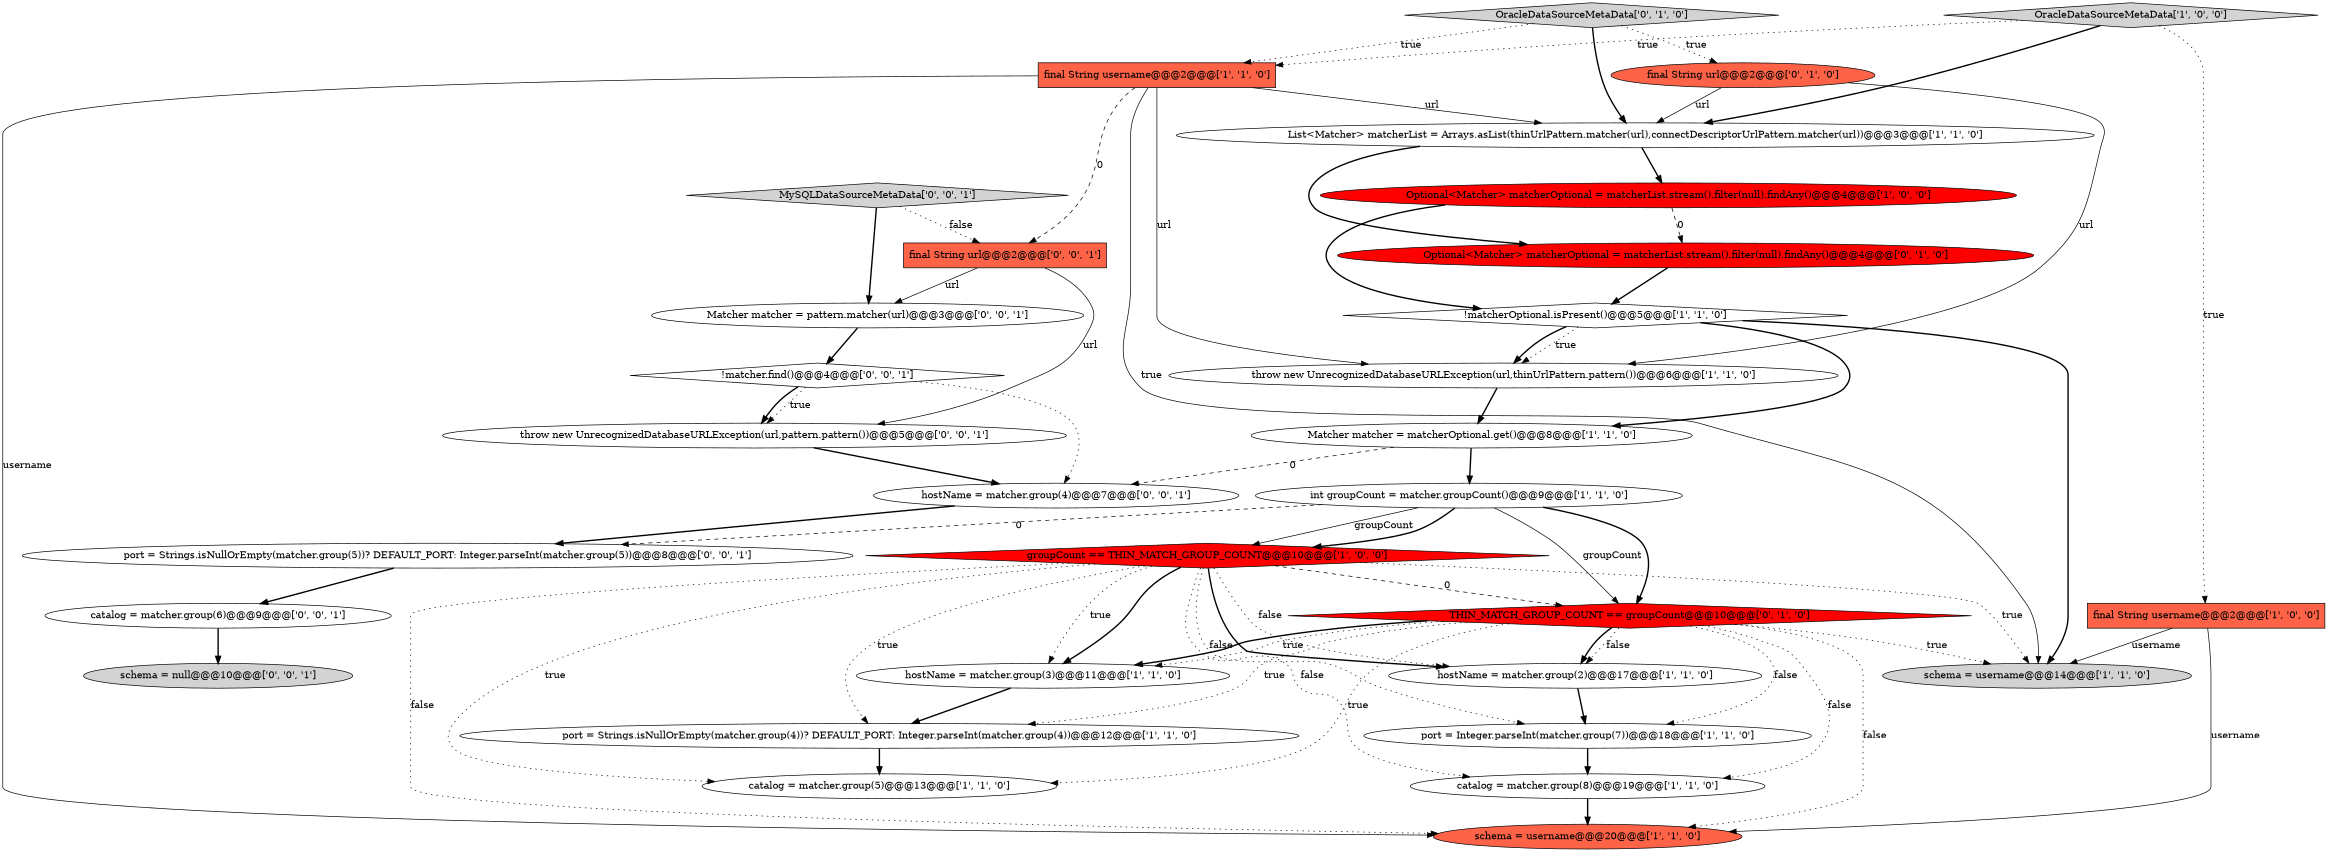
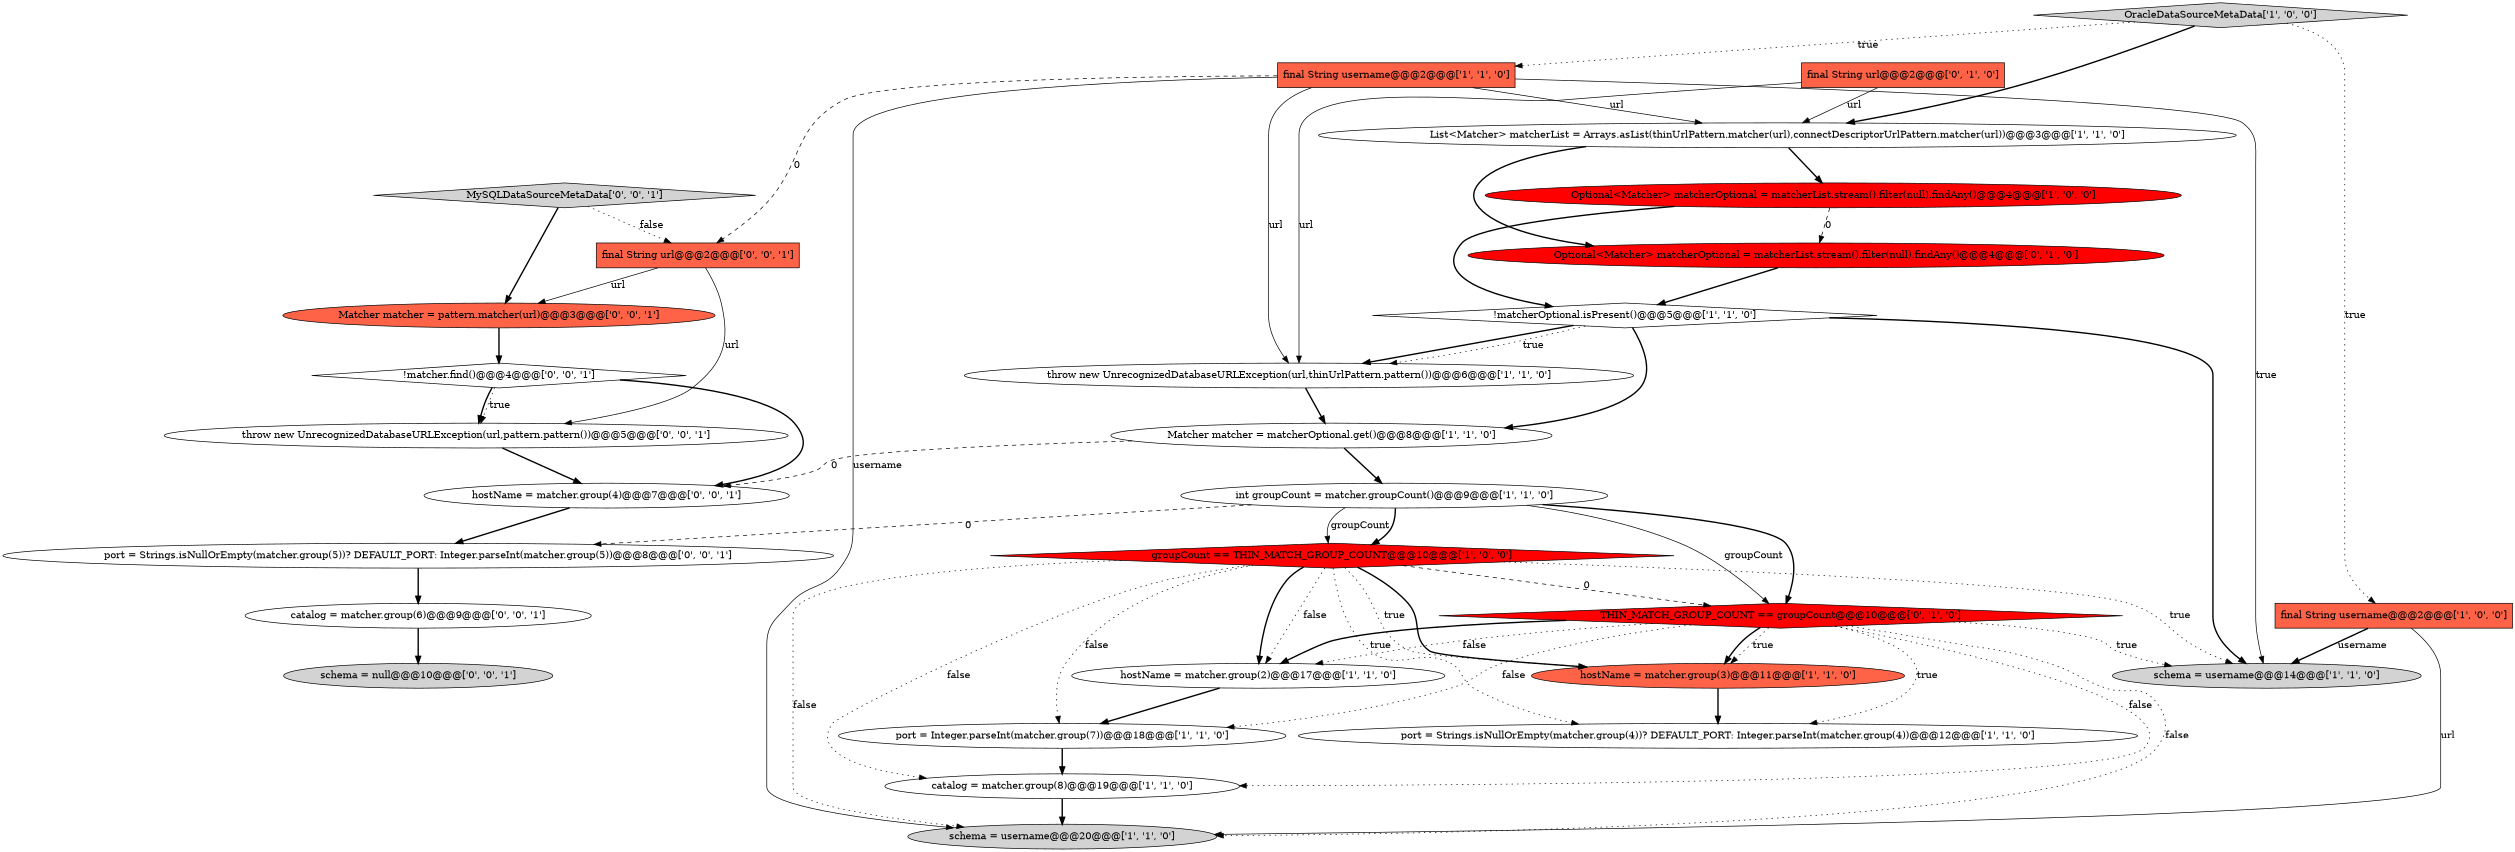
node "OracleDataSourceMetaData['0', '1', '0']": removed
node "final String url@@@2@@@['0', '1', '0']": shape ellipse -> box
node "Matcher matcher = pattern.matcher(url)@@@3@@@['0', '0', '1']": fillcolor white -> tomato
edge "!matcher.find()@@@4@@@['0', '0', '1']" -> "hostName = matcher.group(4)@@@7@@@['0', '0', '1']": style dotted -> bold
edge "final String username@@@2@@@['1', '0', '0']" -> "schema = username@@@14@@@['1', '1', '0']": style solid -> bold
node "hostName = matcher.group(3)@@@11@@@['1', '1', '0']": fillcolor white -> tomato
edge "final String username@@@2@@@['1', '0', '0']" -> "schema = username@@@20@@@['1', '1', '0']": label "username" -> "url"
node "catalog = matcher.group(5)@@@13@@@['1', '1', '0']": removed
node "schema = username@@@20@@@['1', '1', '0']": fillcolor tomato -> lightgray
